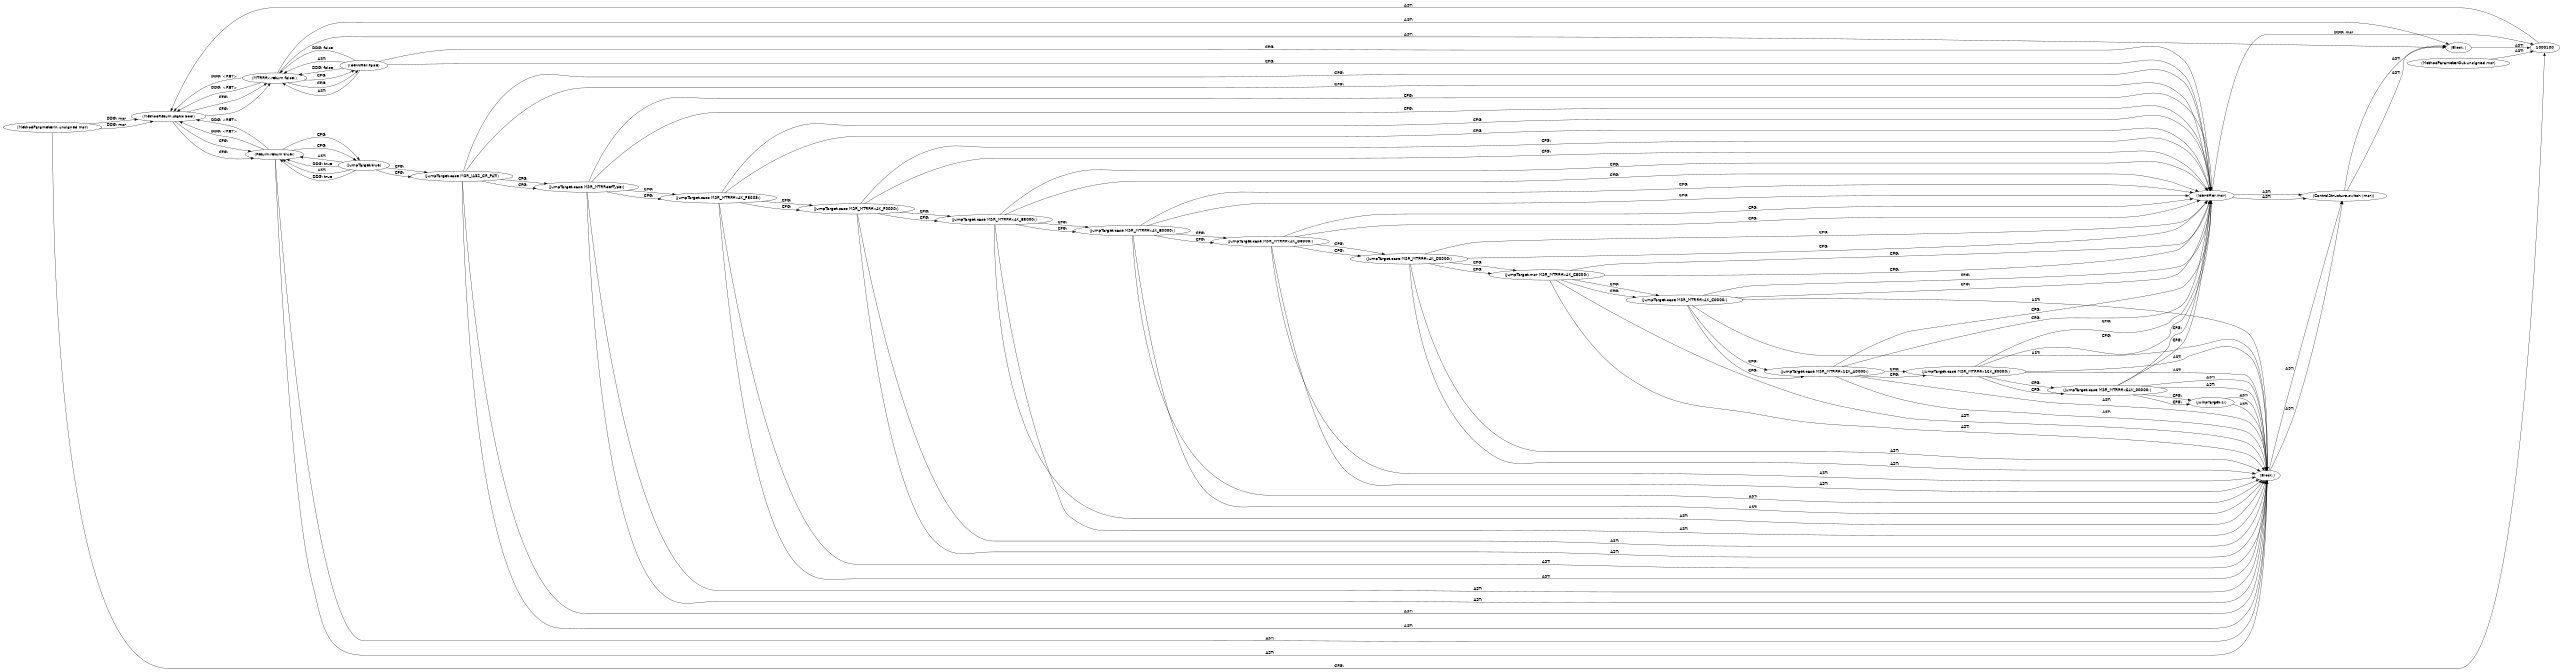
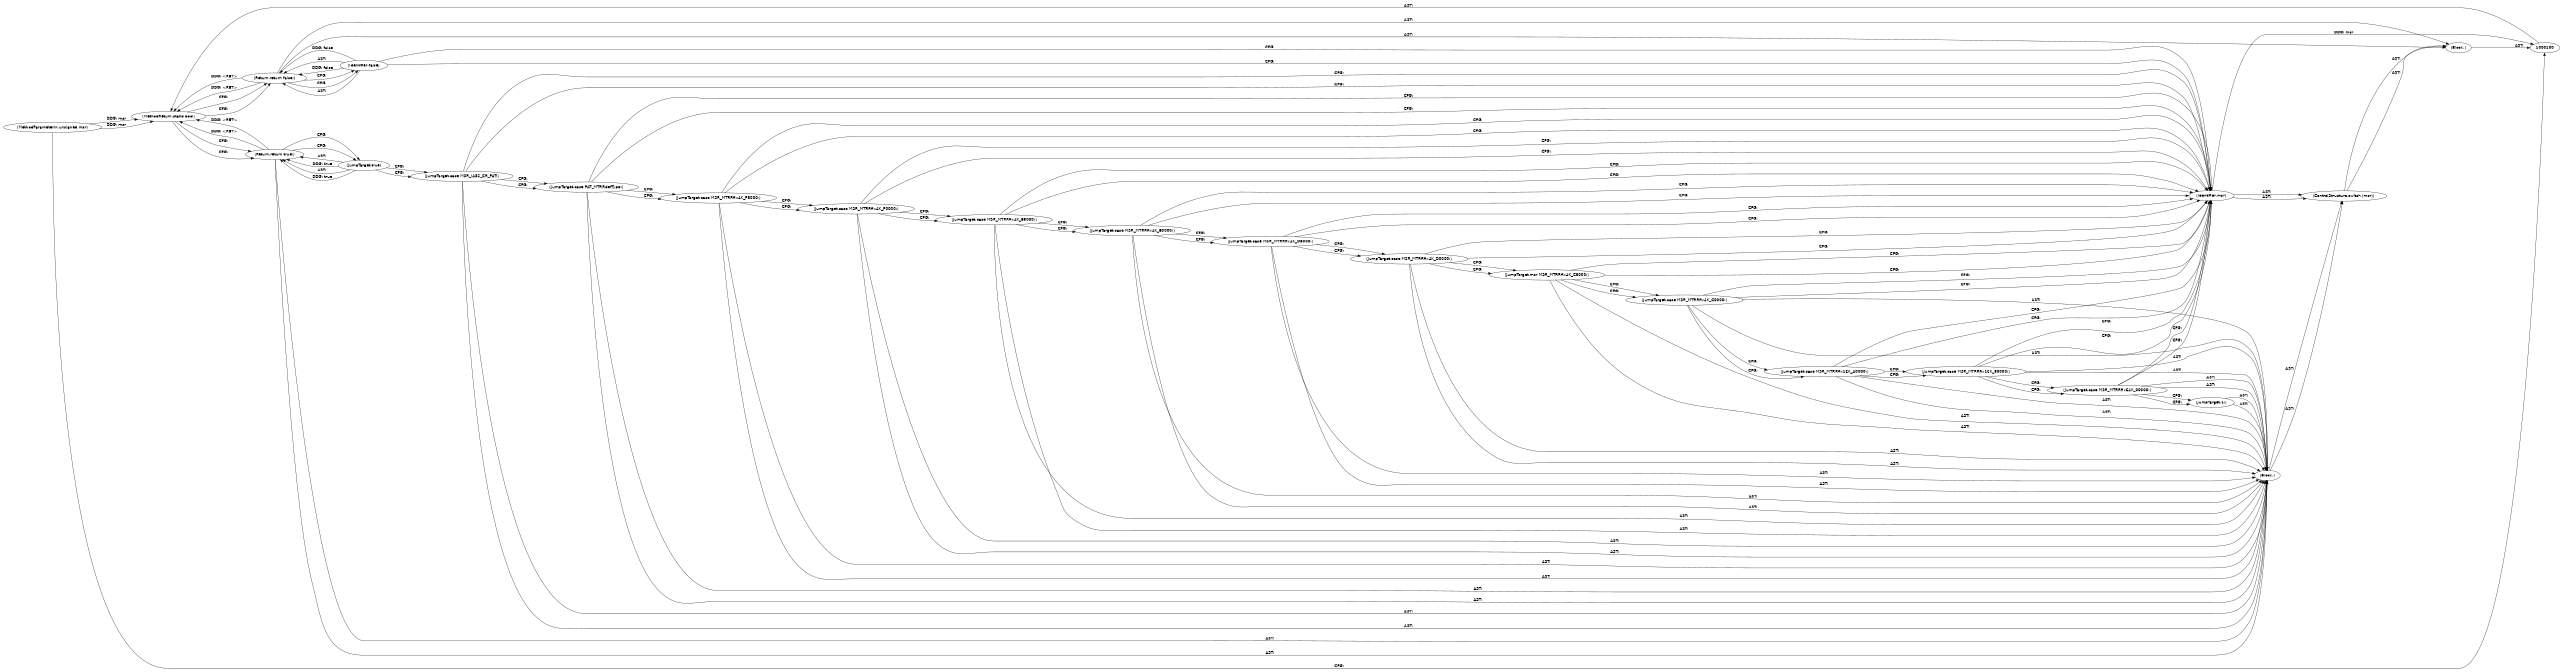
node "(MethodParameterOut,unsigned msr)": removed
node "(MTRRfix,return false;)": label "(MTRRfix,return false;)" -> "(Return,return false;)"
node "(JumpTarget,case MSR_MTRRdefType:)": label "(JumpTarget,case MSR_MTRRdefType:)" -> "(JumpTarget,case PAT_MTRRdefType:)"
node "(JumpTarget,case MSR_MTRRfix4K_F8003:)": label "(JumpTarget,case MSR_MTRRfix4K_F8003:)" -> "(JumpTarget,case MSR_MTRRfix4K_F8000:)"
